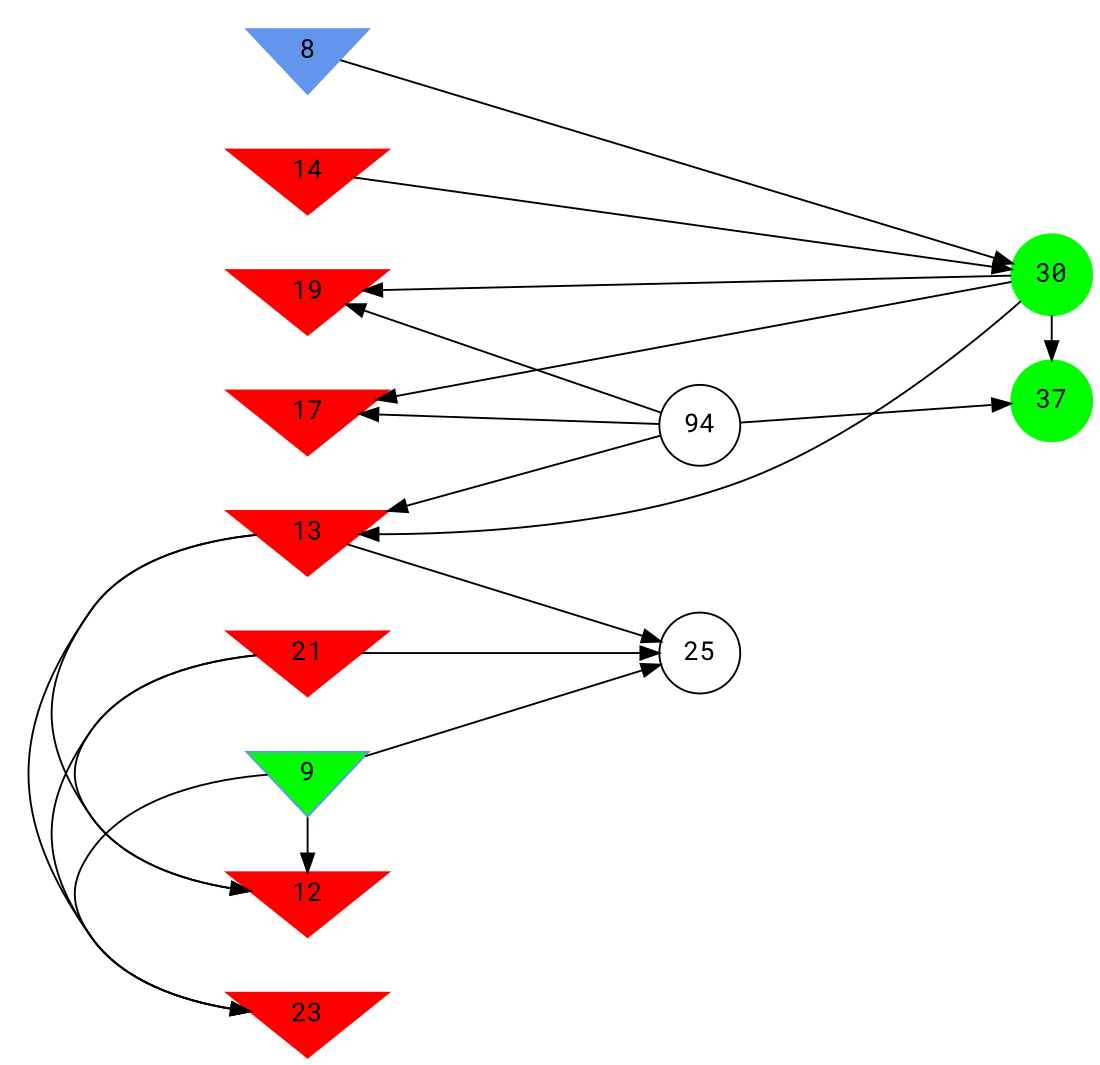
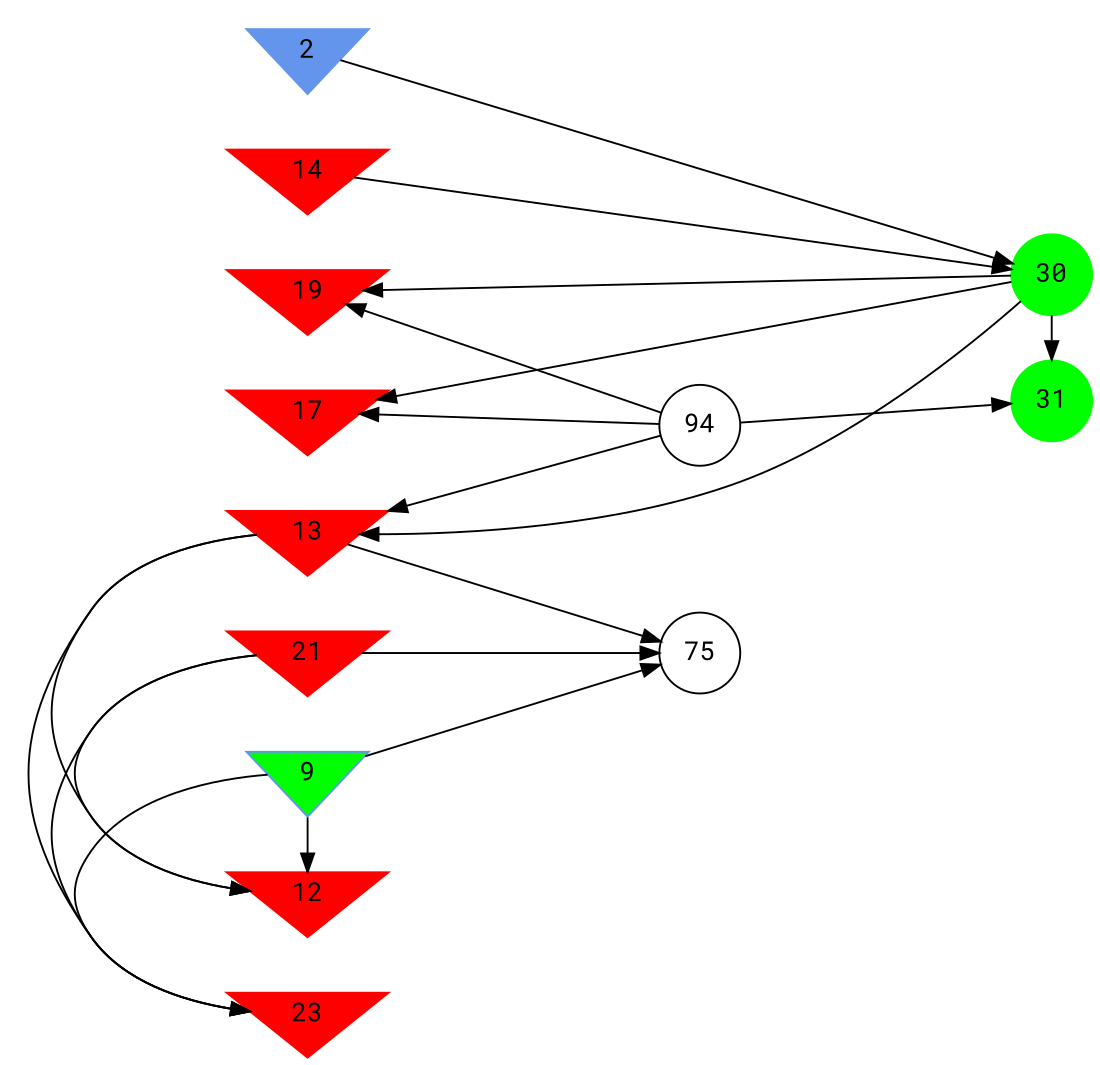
node "8": label "8" -> "2"
node "37": label "37" -> "31"
node "25": label "25" -> "75"
